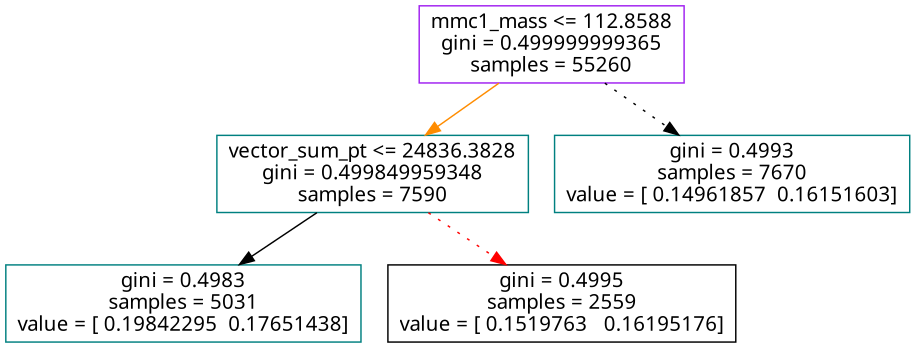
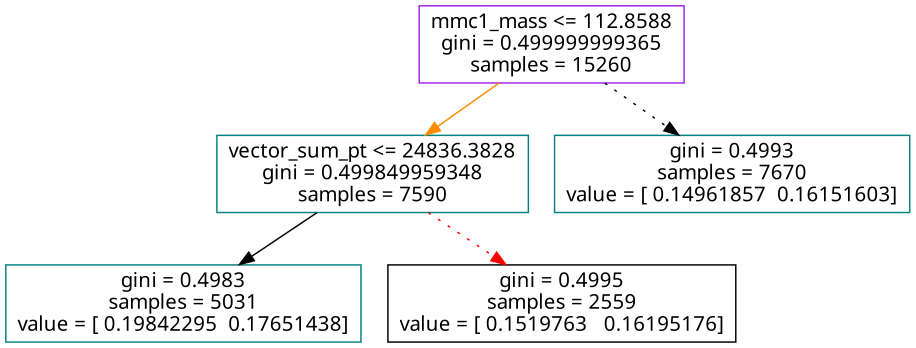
node "mmc1_mass <= 112.8588 gini = 0.499999999365 samples = 55260": label "mmc1_mass <= 112.8588 gini = 0.499999999365 samples = 55260" -> "mmc1_mass <= 112.8588 gini = 0.499999999365 samples = 15260"
